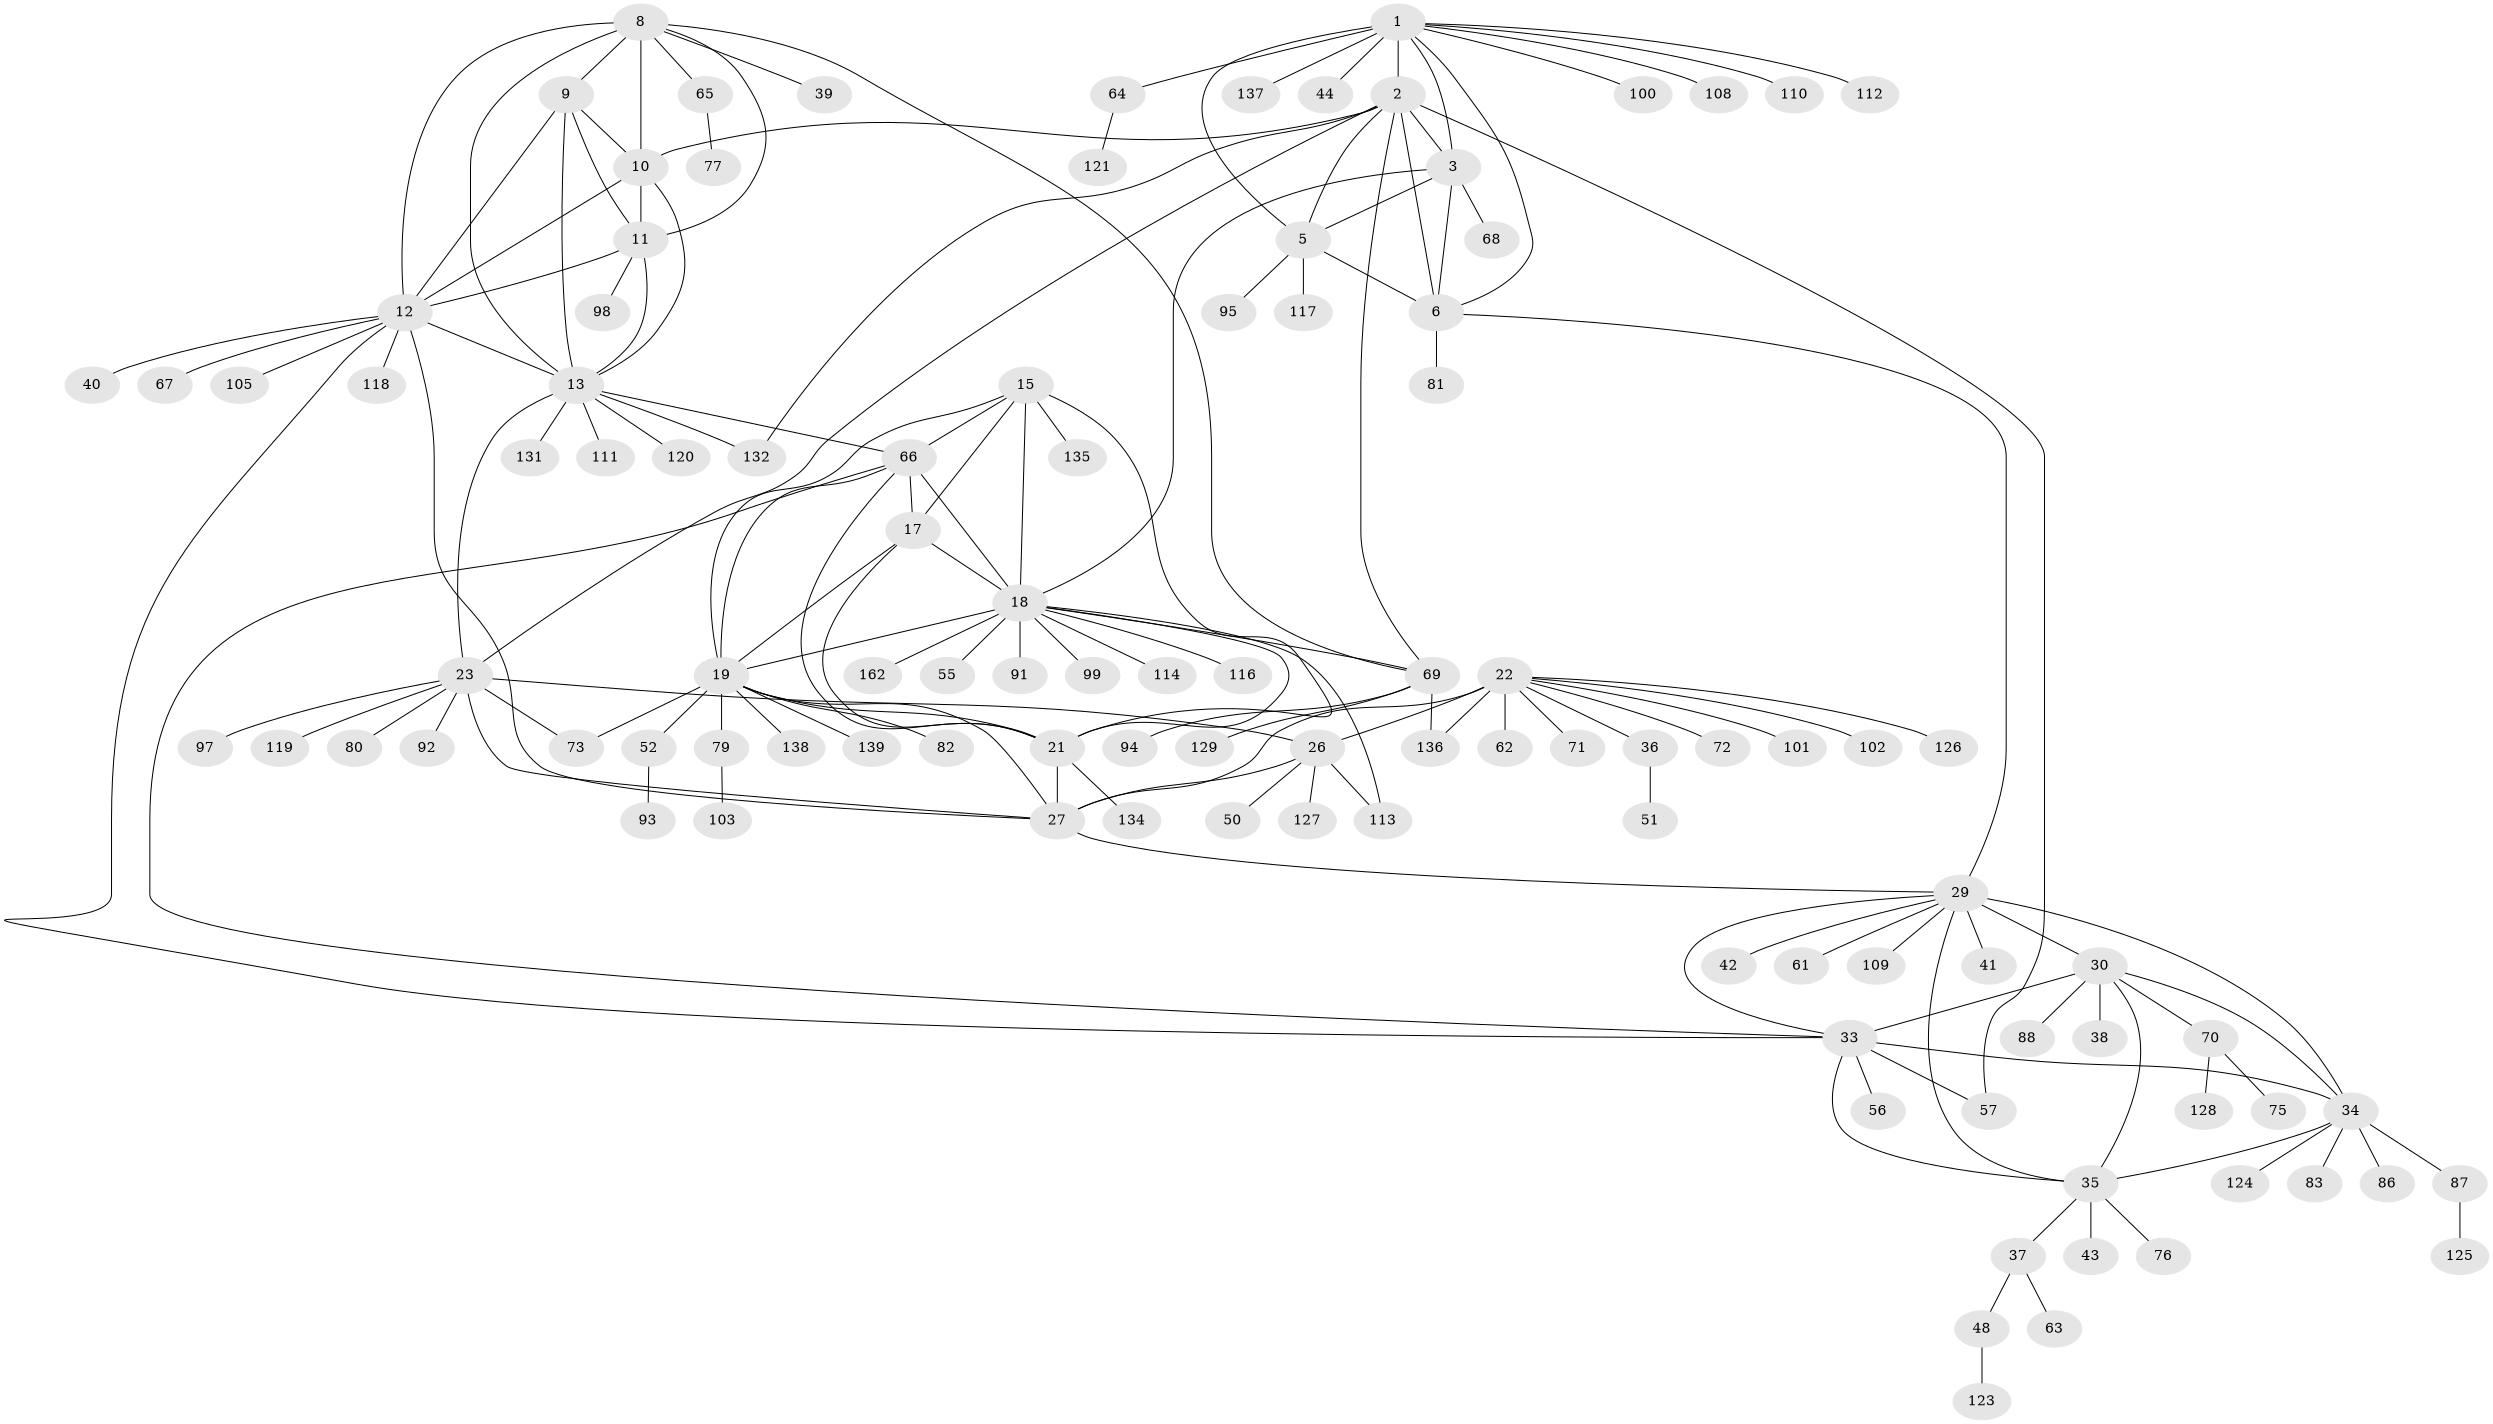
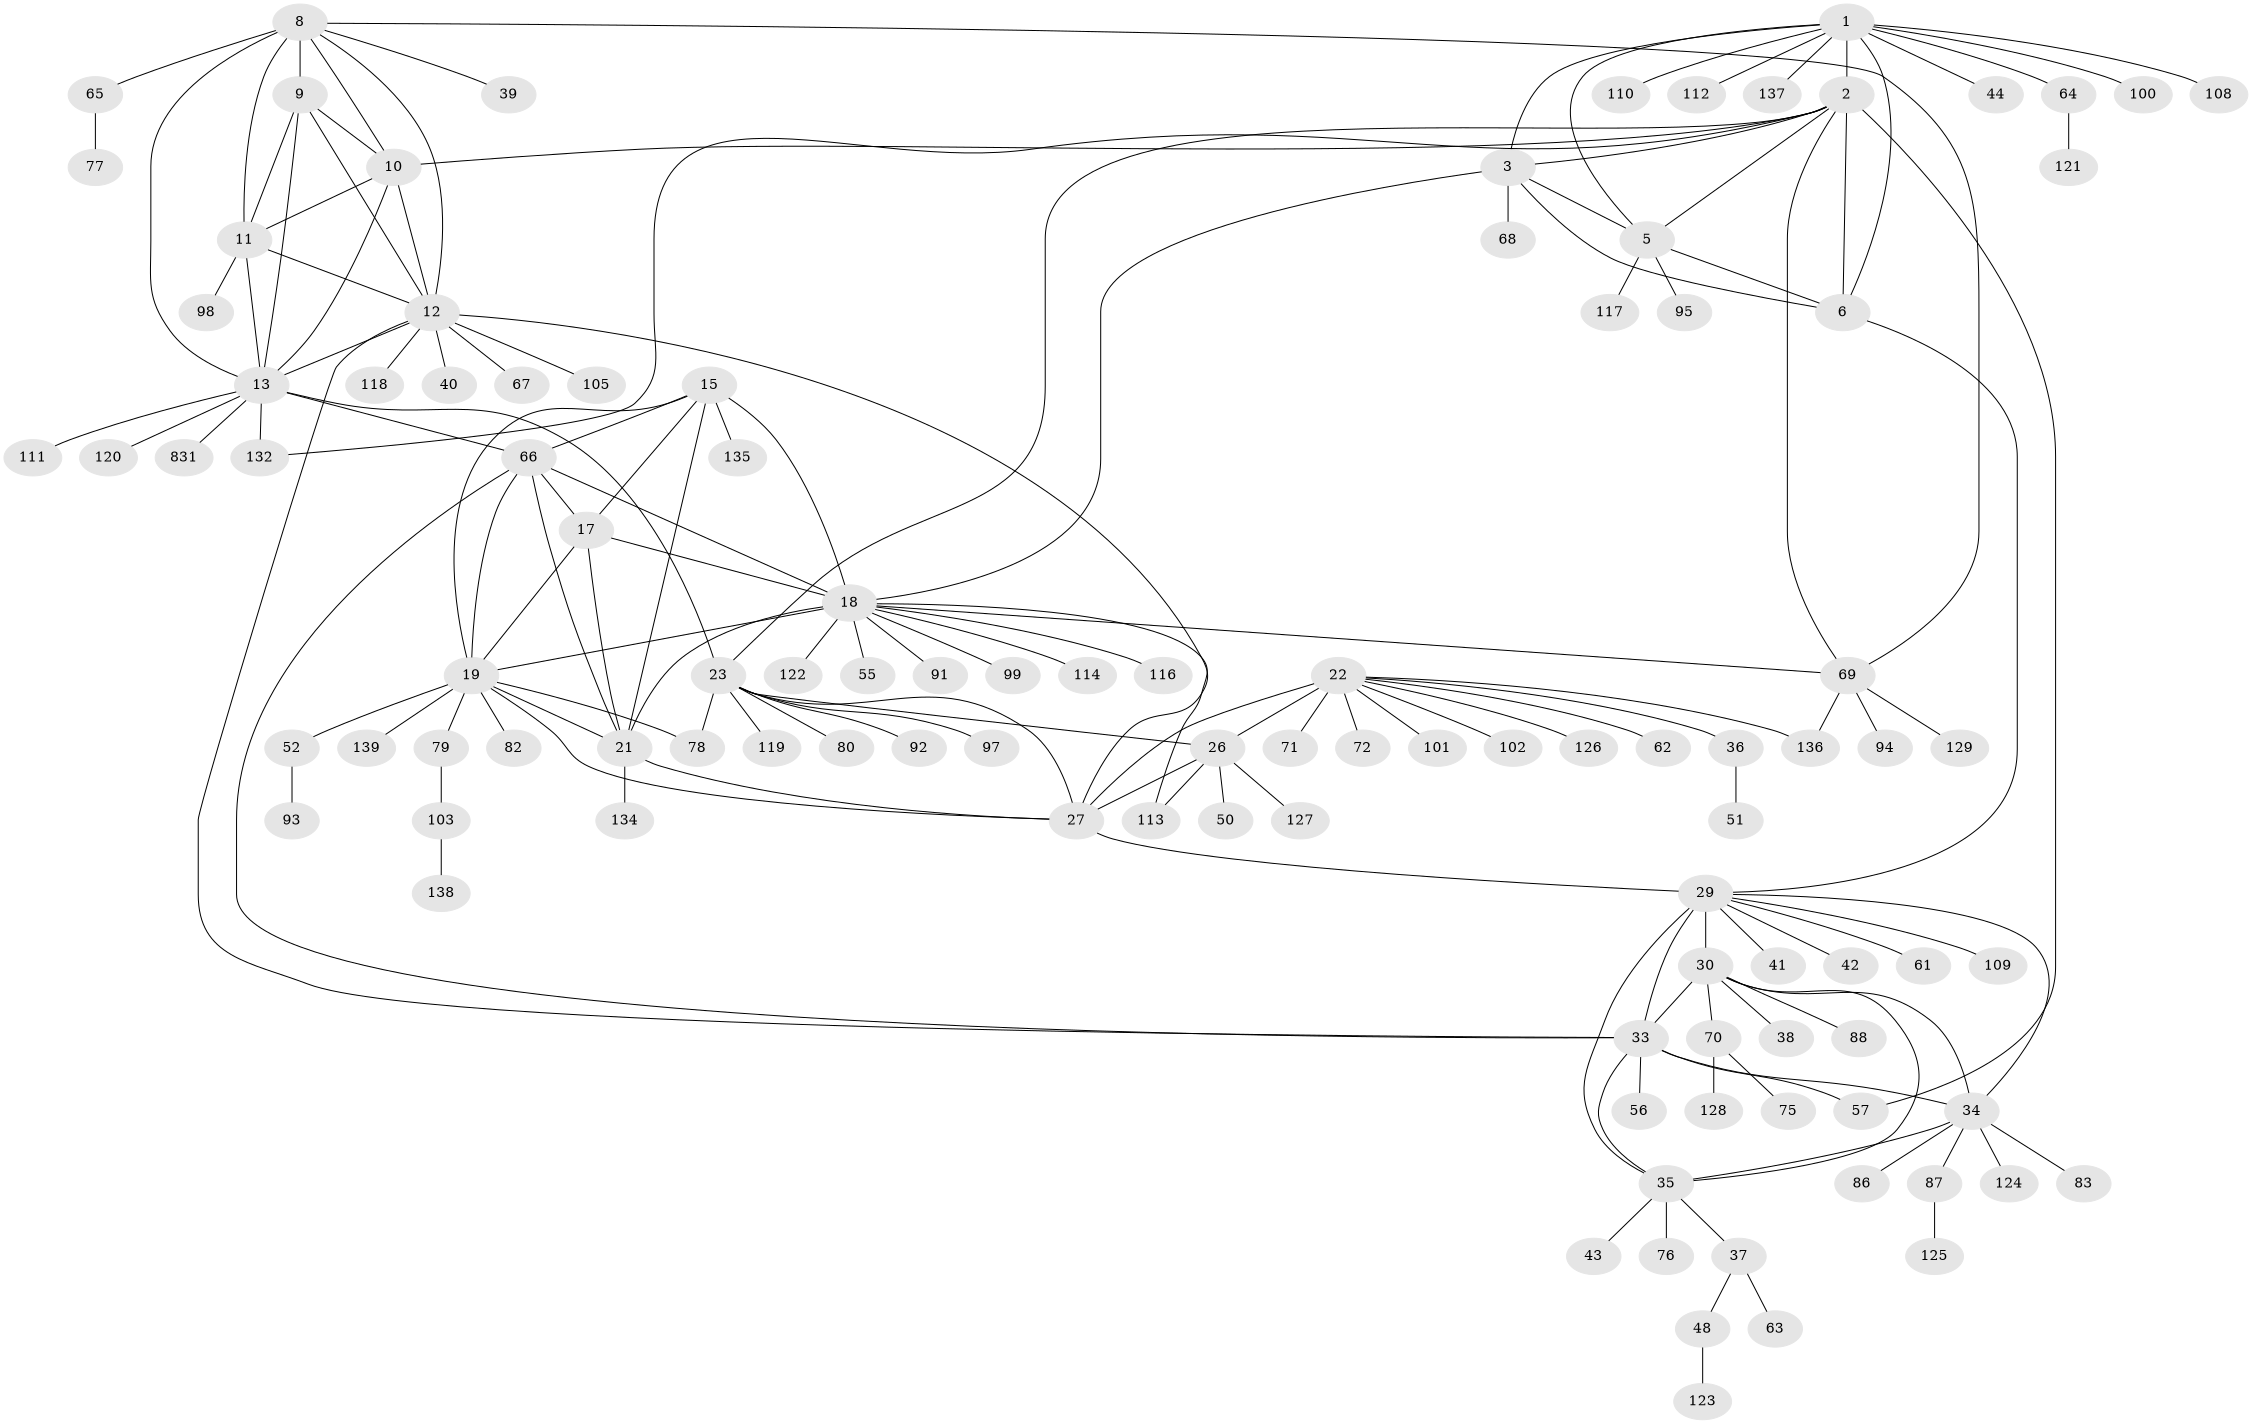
node "81": removed
node "131": label "131" -> "831"
node "162": label "162" -> "122"
edge "19" -- "138": now "103" -- "138"
node "73": label "73" -> "78"
